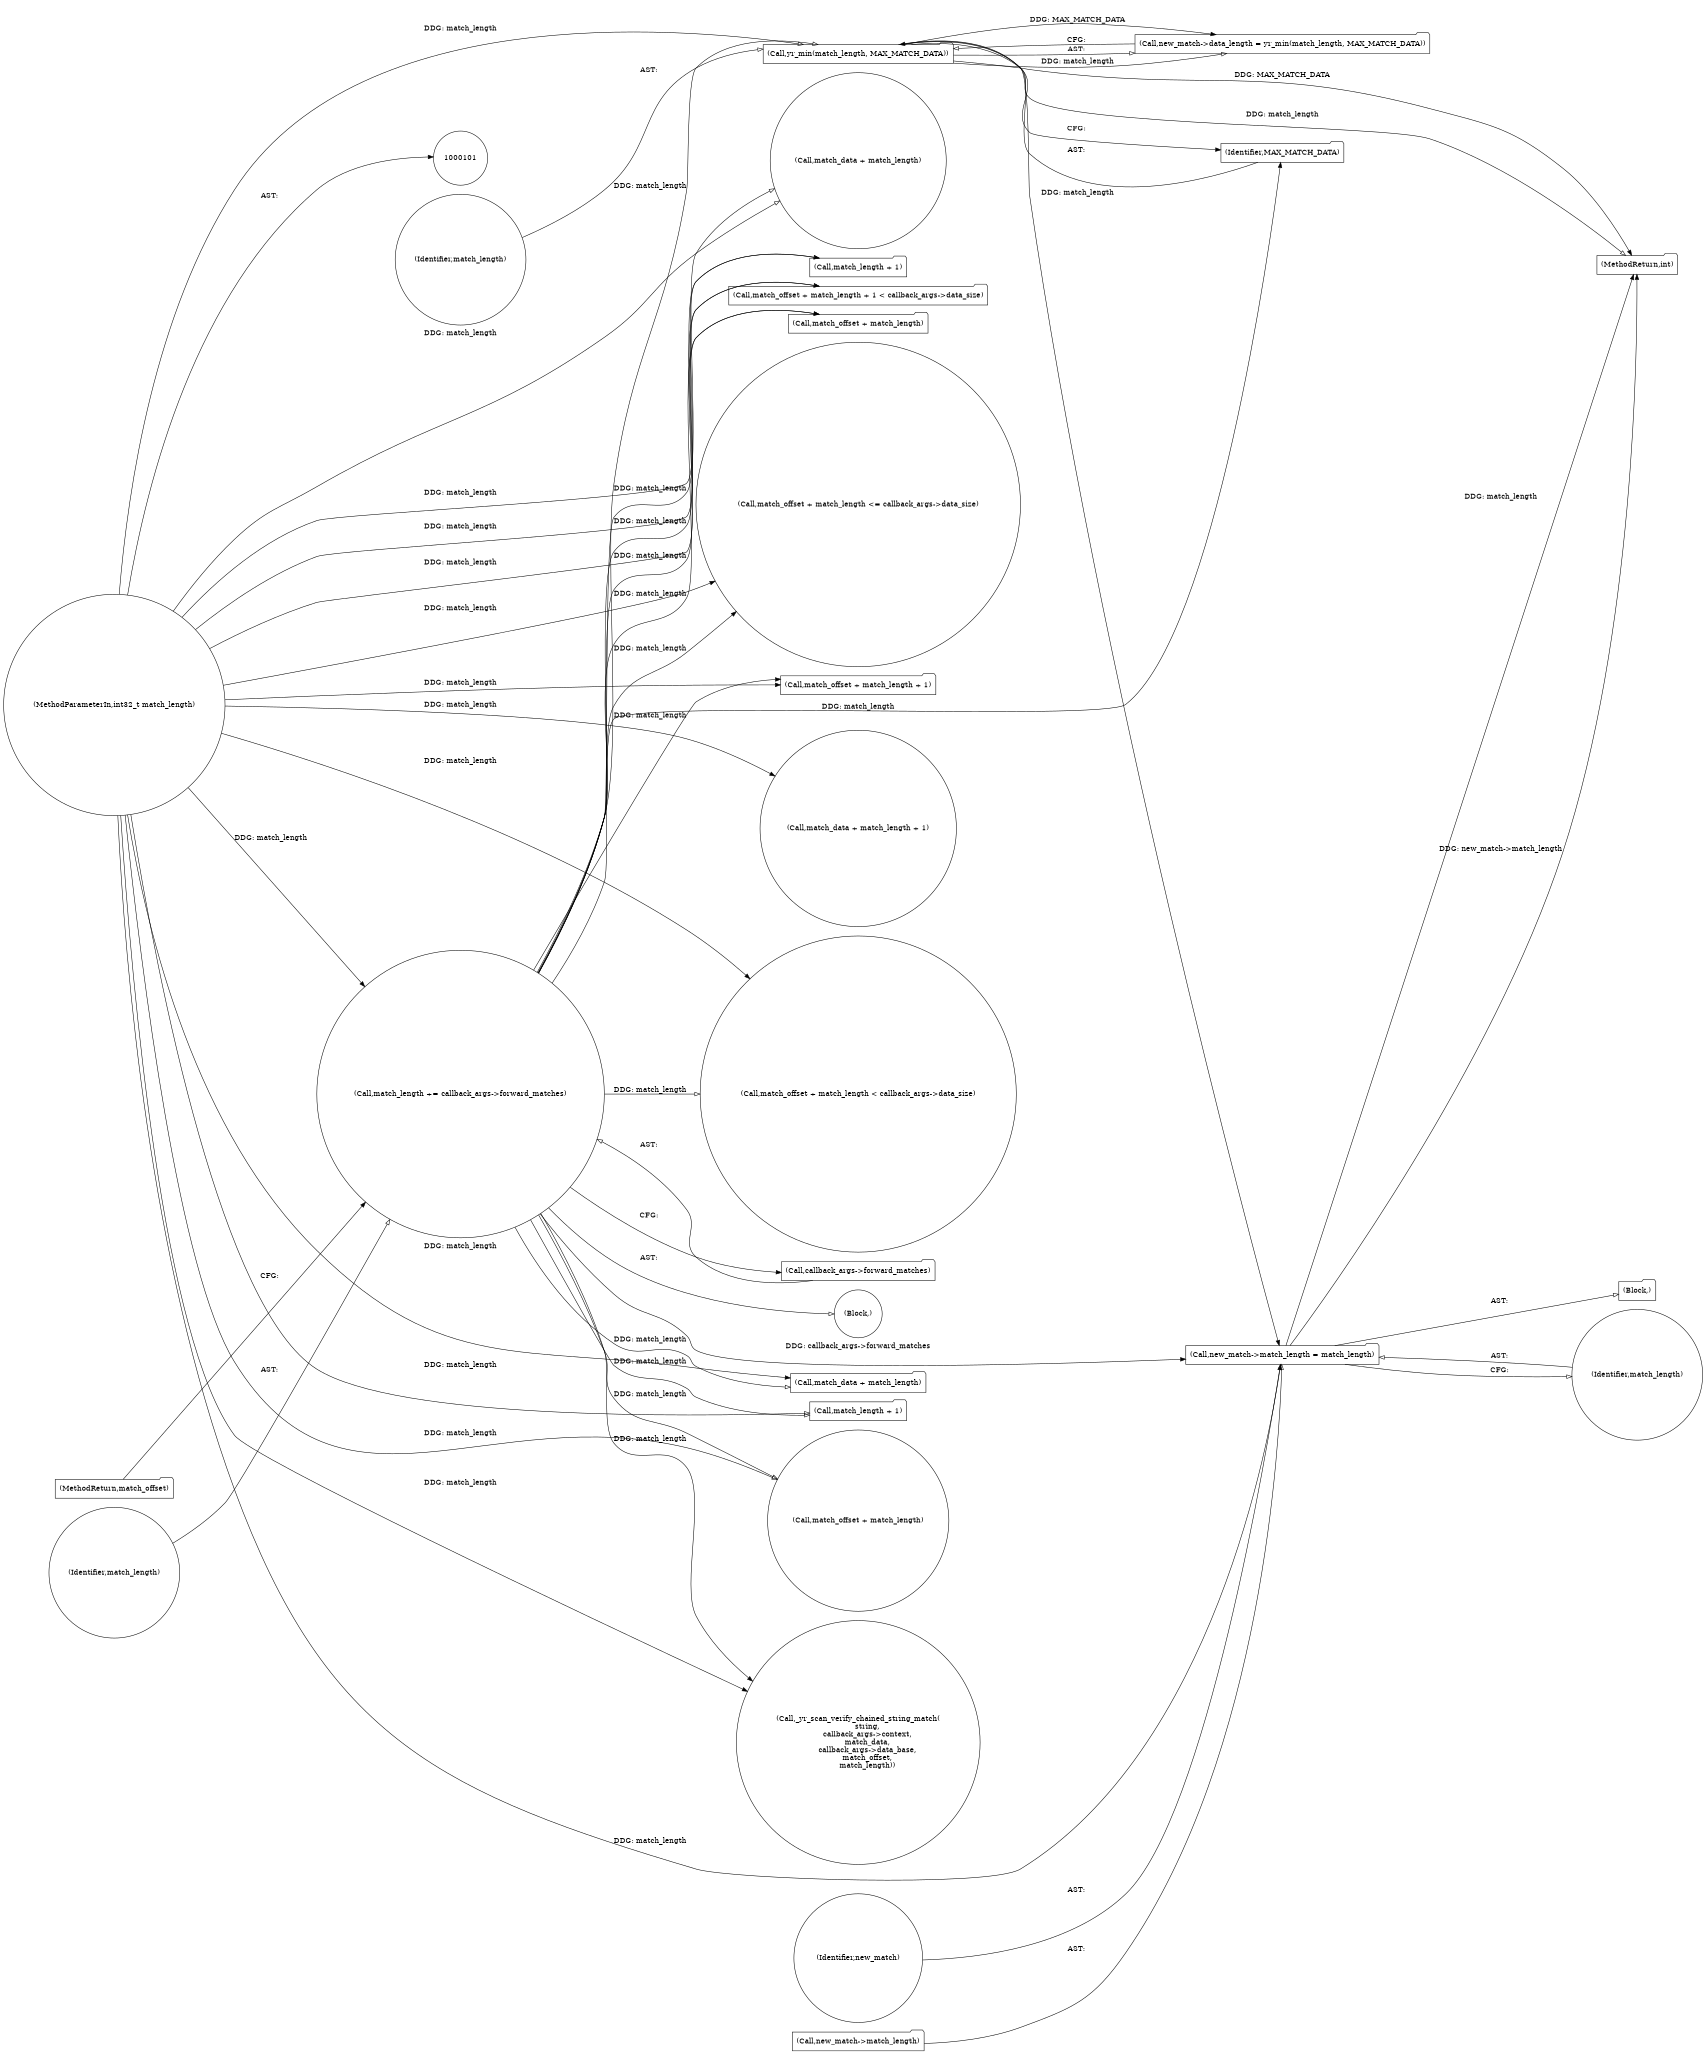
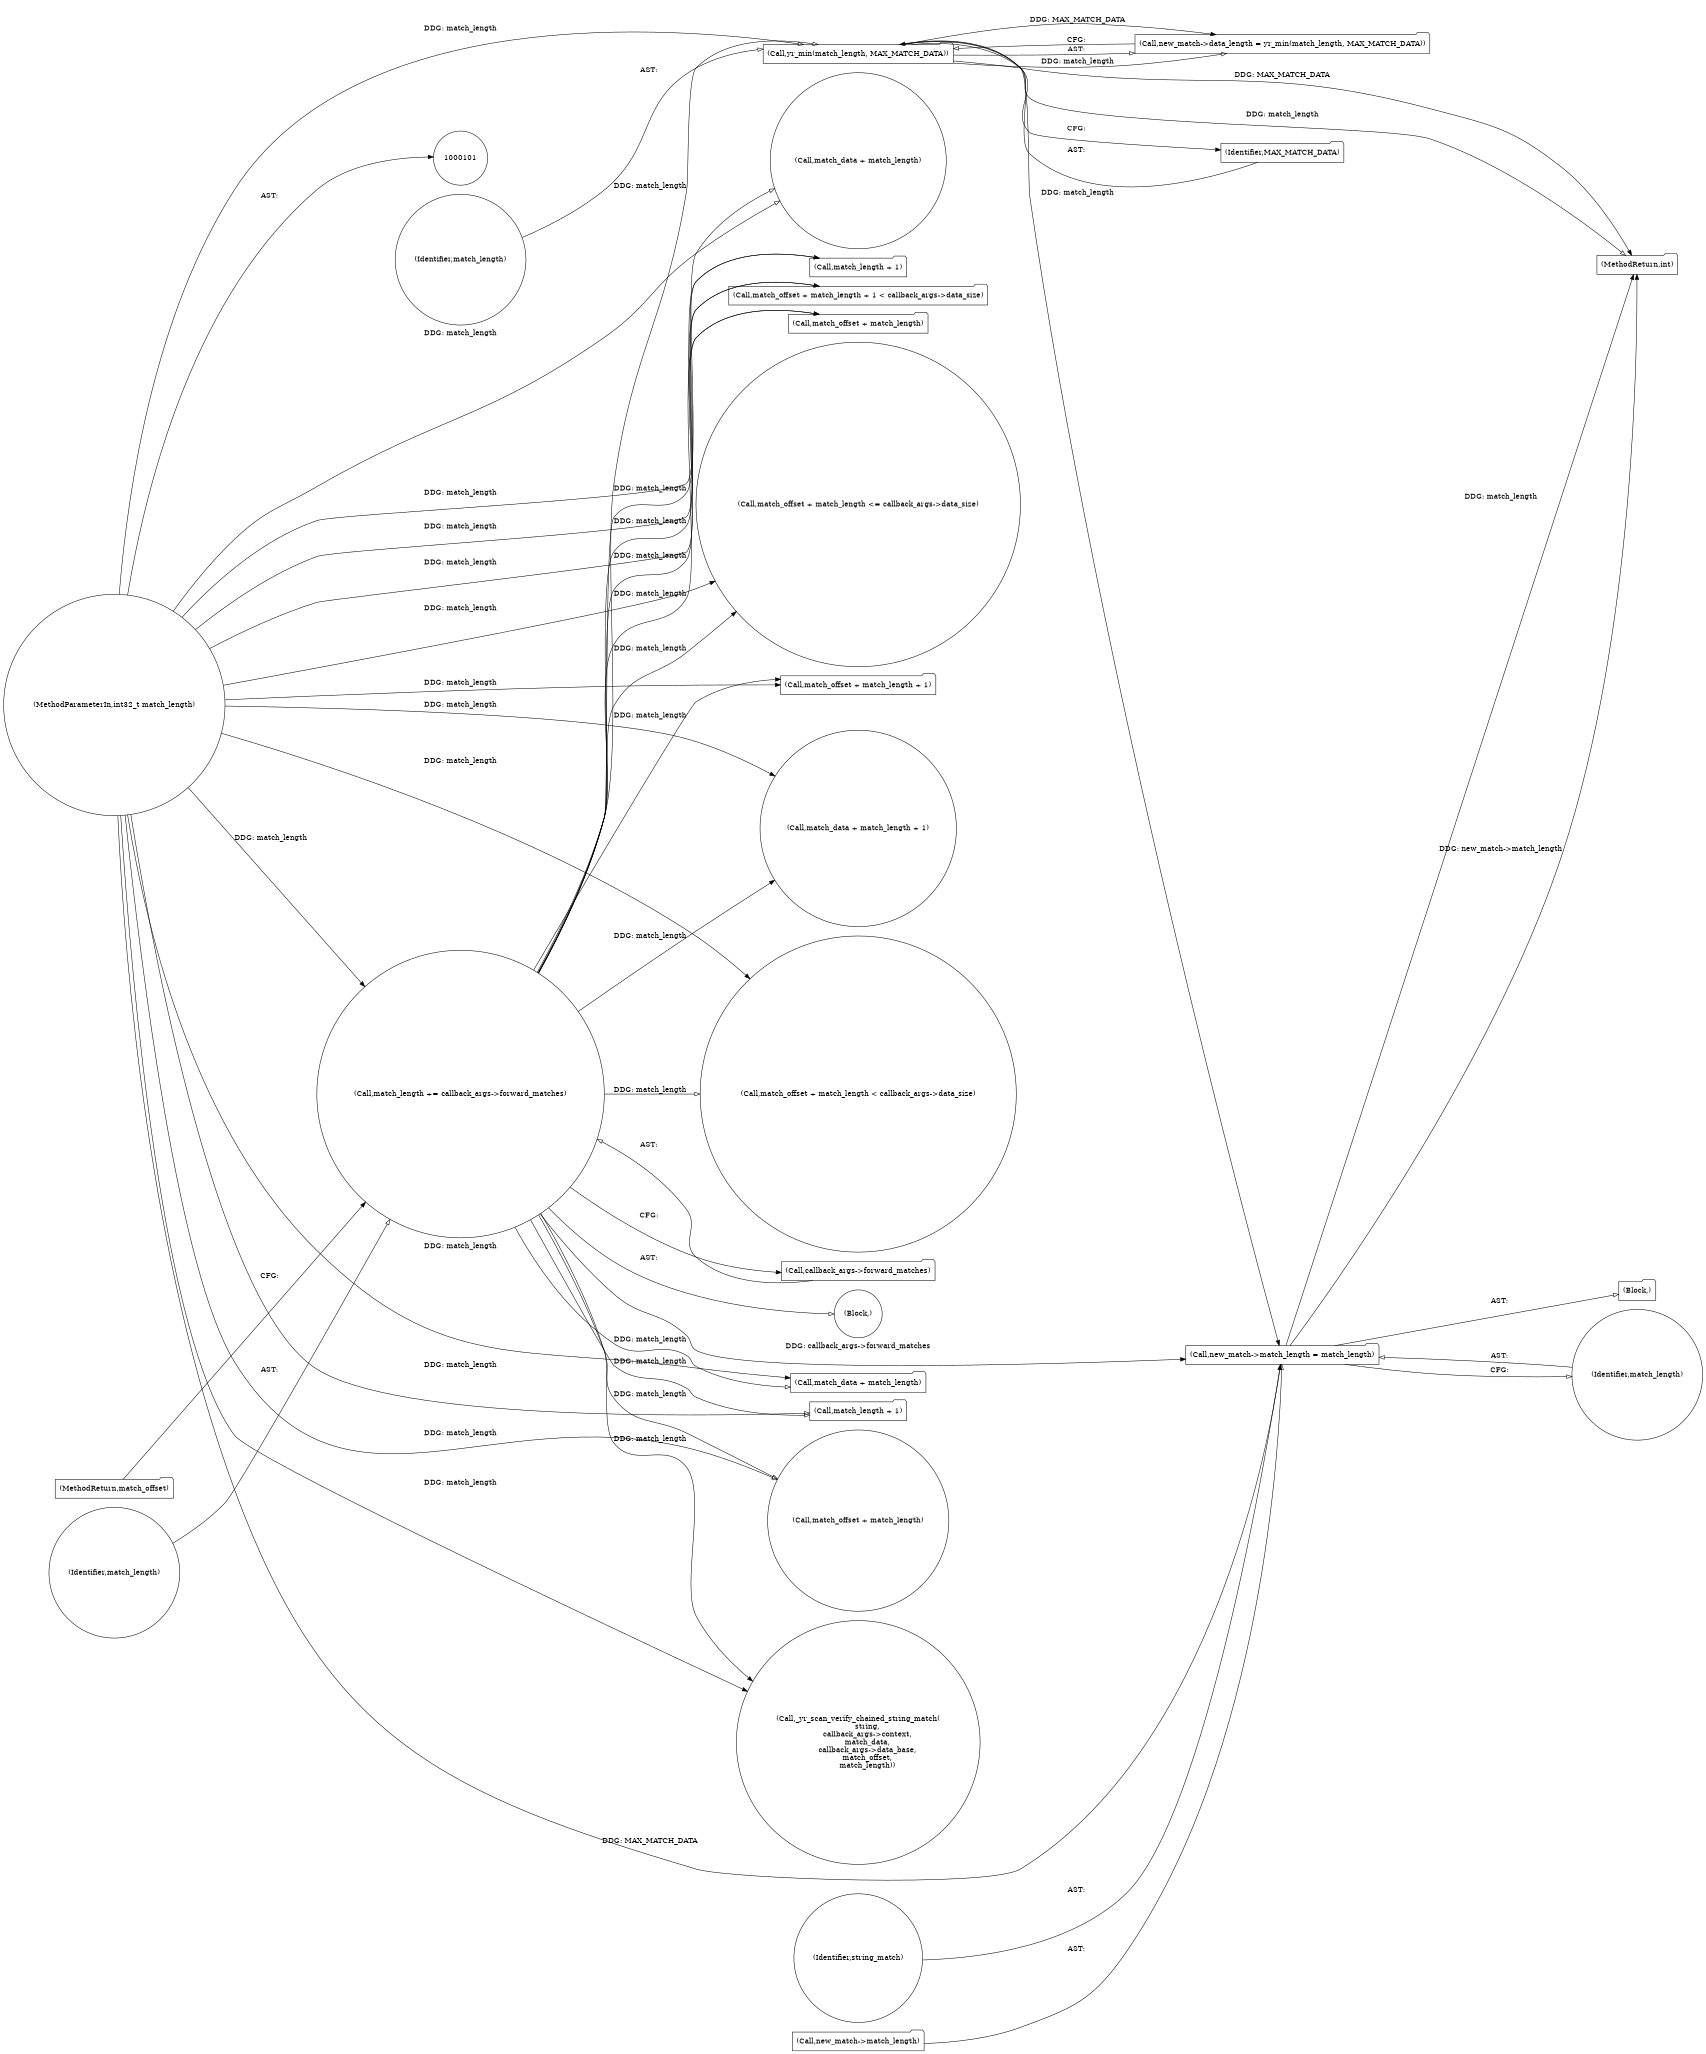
edge "(Call,match_length += callback_args->forward_matches)" -> "(Identifier,MAX_MATCH_DATA)": now "(Call,match_length += callback_args->forward_matches)" -> "(Call,match_data + match_length + 1)"
edge "(MethodParameterIn,int32_t match_length)" -> "(Call,new_match->match_length = match_length)": label "DDG: match_length" -> "DDG: MAX_MATCH_DATA"
node "(Identifier,new_match)": label "(Identifier,new_match)" -> "(Identifier,string_match)"
